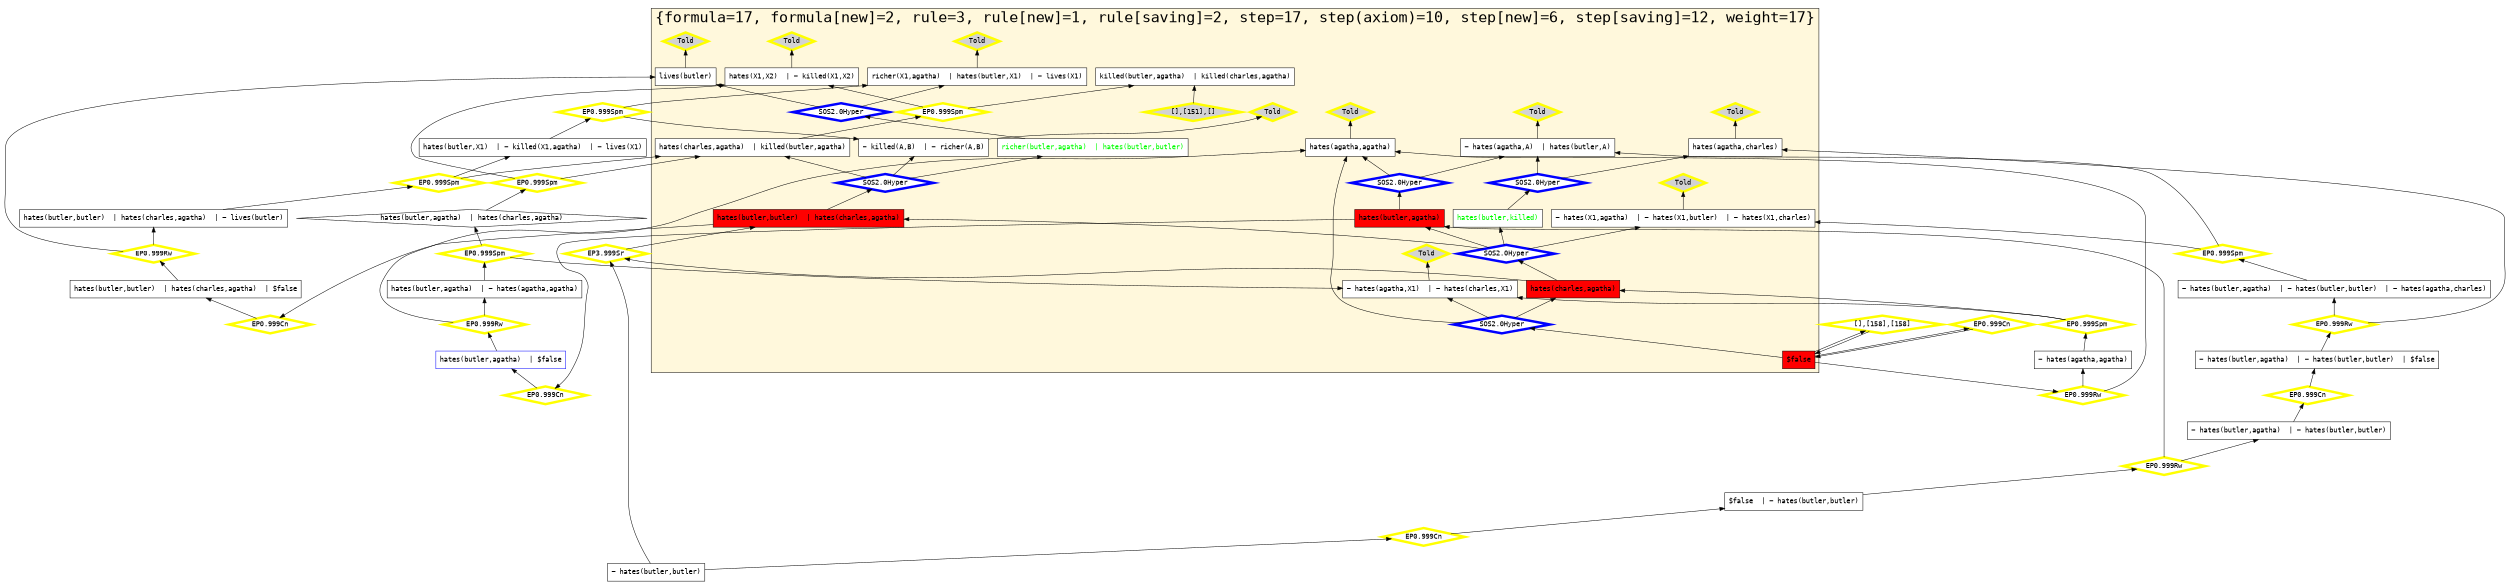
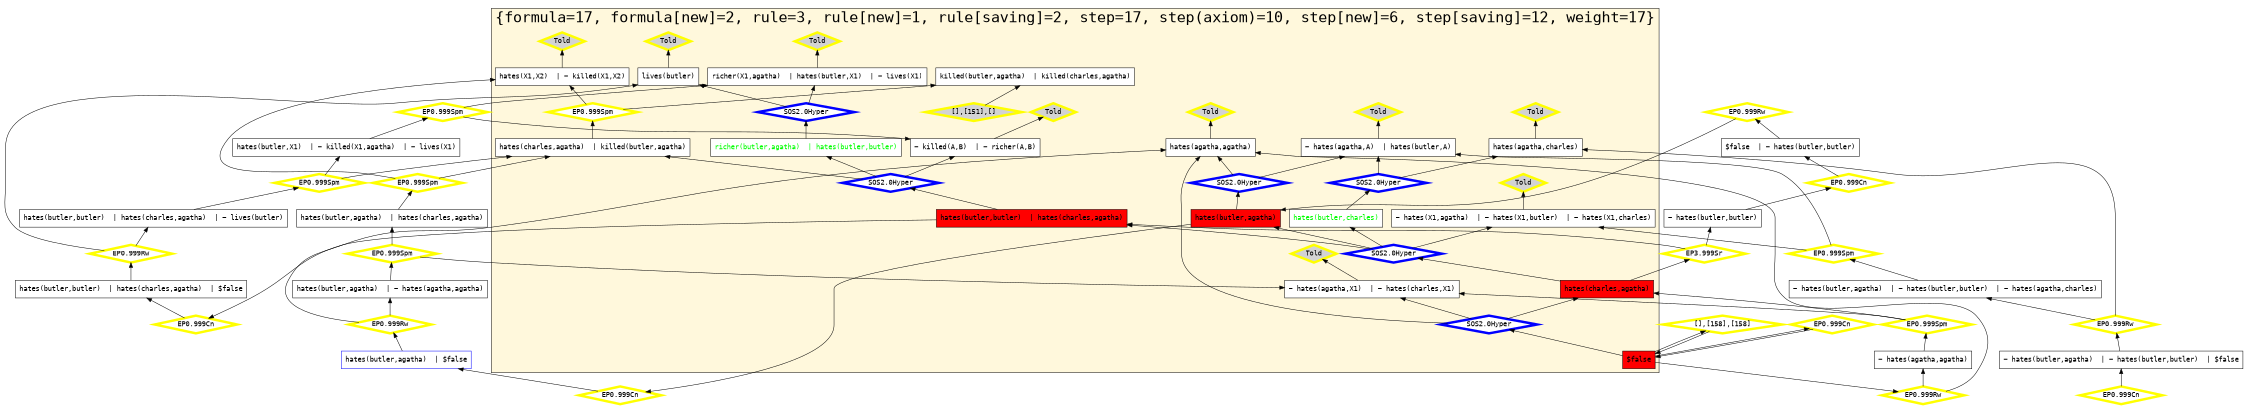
node "hates(butler,agatha)  | hates(charles,agatha)": shape diamond -> box
node "hates(butler,killed)": label "hates(butler,killed)" -> "hates(butler,charles)"
edge "~ hates(butler,butler)" -> "EP3.999Sr": reversed
node "~ hates(butler,agatha)  | ~ hates(butler,butler)": removed
